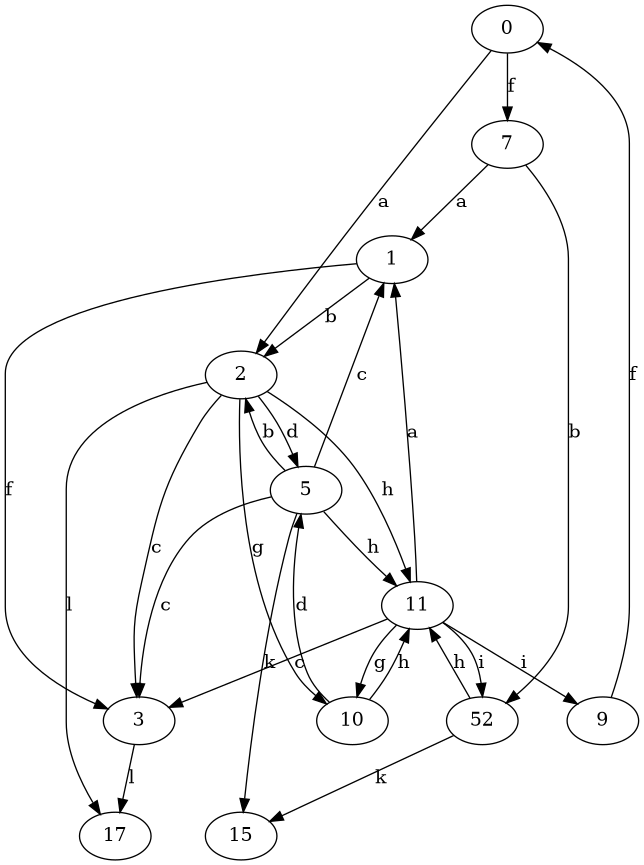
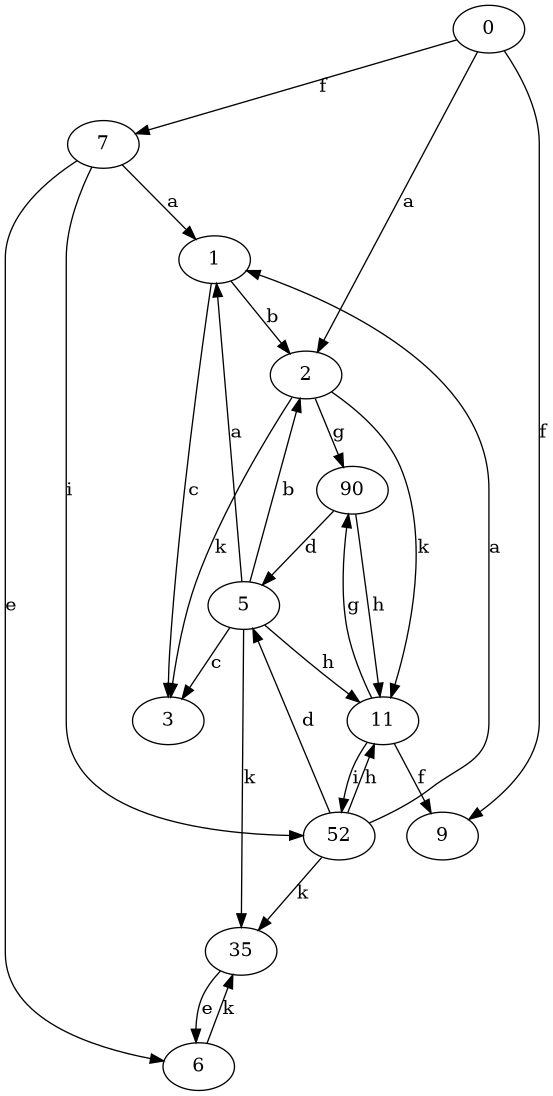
edge "9" -> "0": reversed
edge "5" -> "1": label "c" -> "a"
edge "2" -> "5": now "52" -> "5"
edge "7" -> "52": label "b" -> "i"
edge "11" -> "1": now "52" -> "1"
edge "1" -> "3": label "f" -> "c"
edge "2" -> "11": label "h" -> "k"
edge "2" -> "3": label "c" -> "k"
edge "11" -> "3": removed, label "c"
edge "11" -> "9": label "i" -> "f"
node "10": label "10" -> "90"
node "17": removed
node "15": label "15" -> "35"
node "6": added
